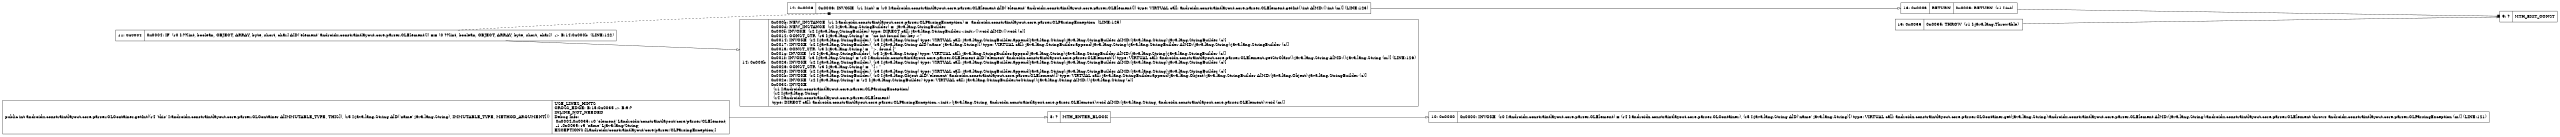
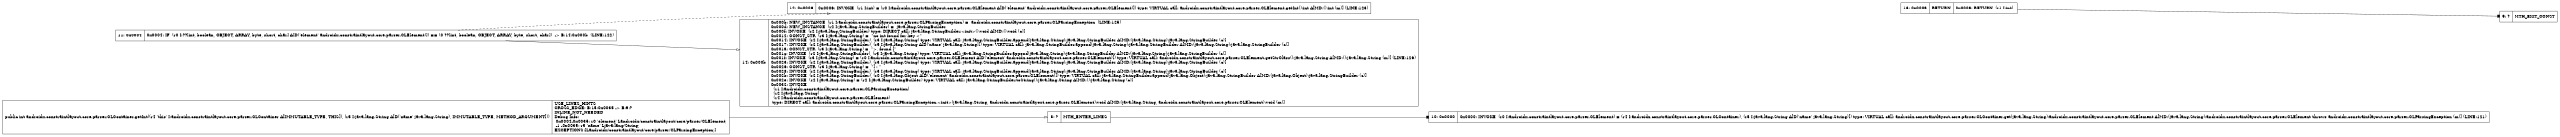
edge "12: 0x0006" -> "13: 0x000a": removed
edge "11: 0x0004" -> "12: 0x0006": arrowhead box -> onormal
node "15: 0x0035": removed
node "8: ?": text "MTH_ENTER_BLOCK" -> "MTH_ENTER_LINES"
edge "8: ?" -> "10: 0x0000": arrowhead onormal -> box
